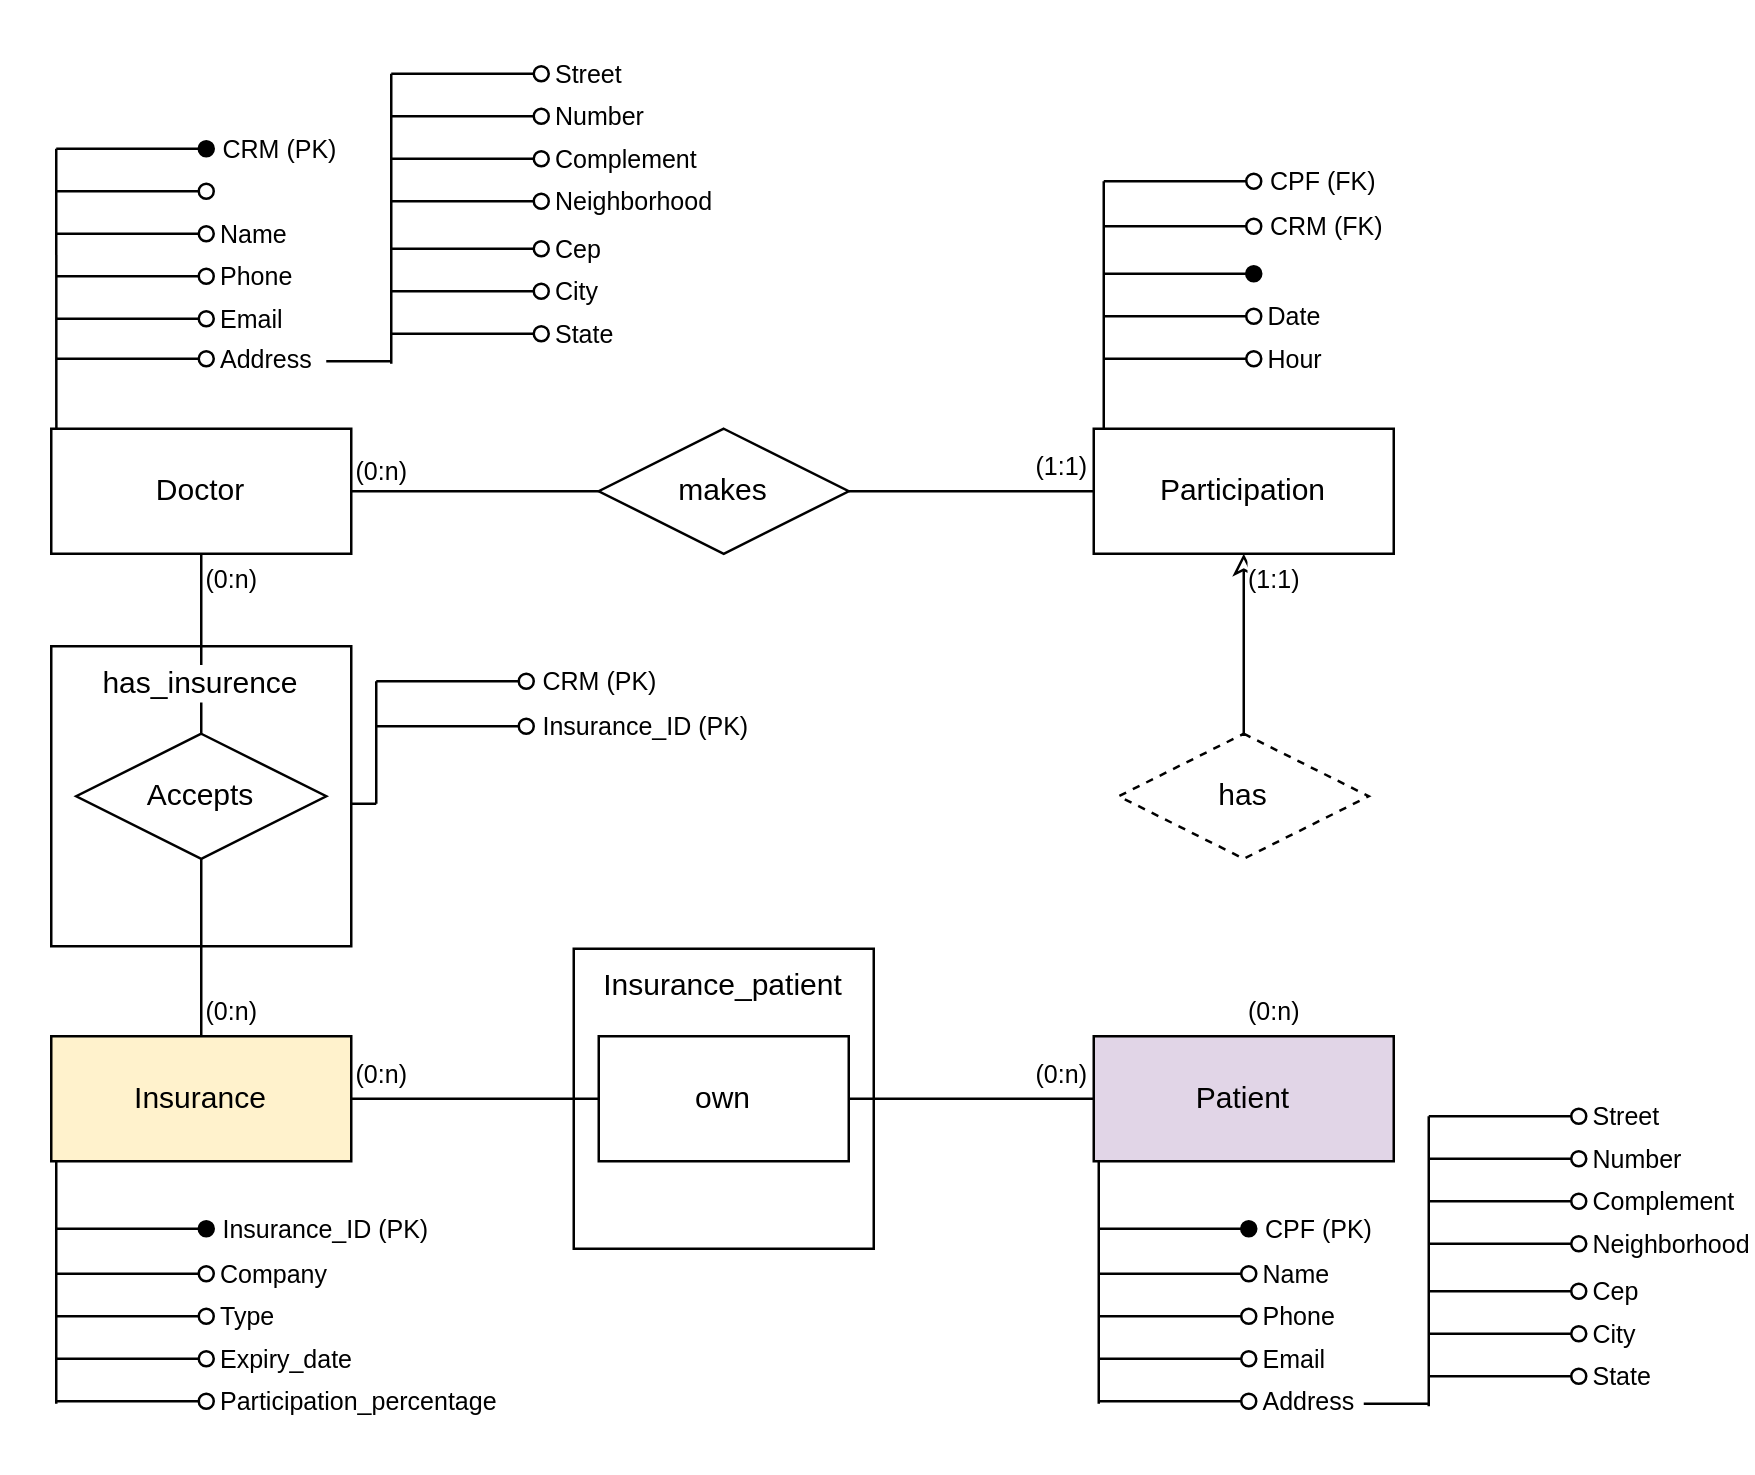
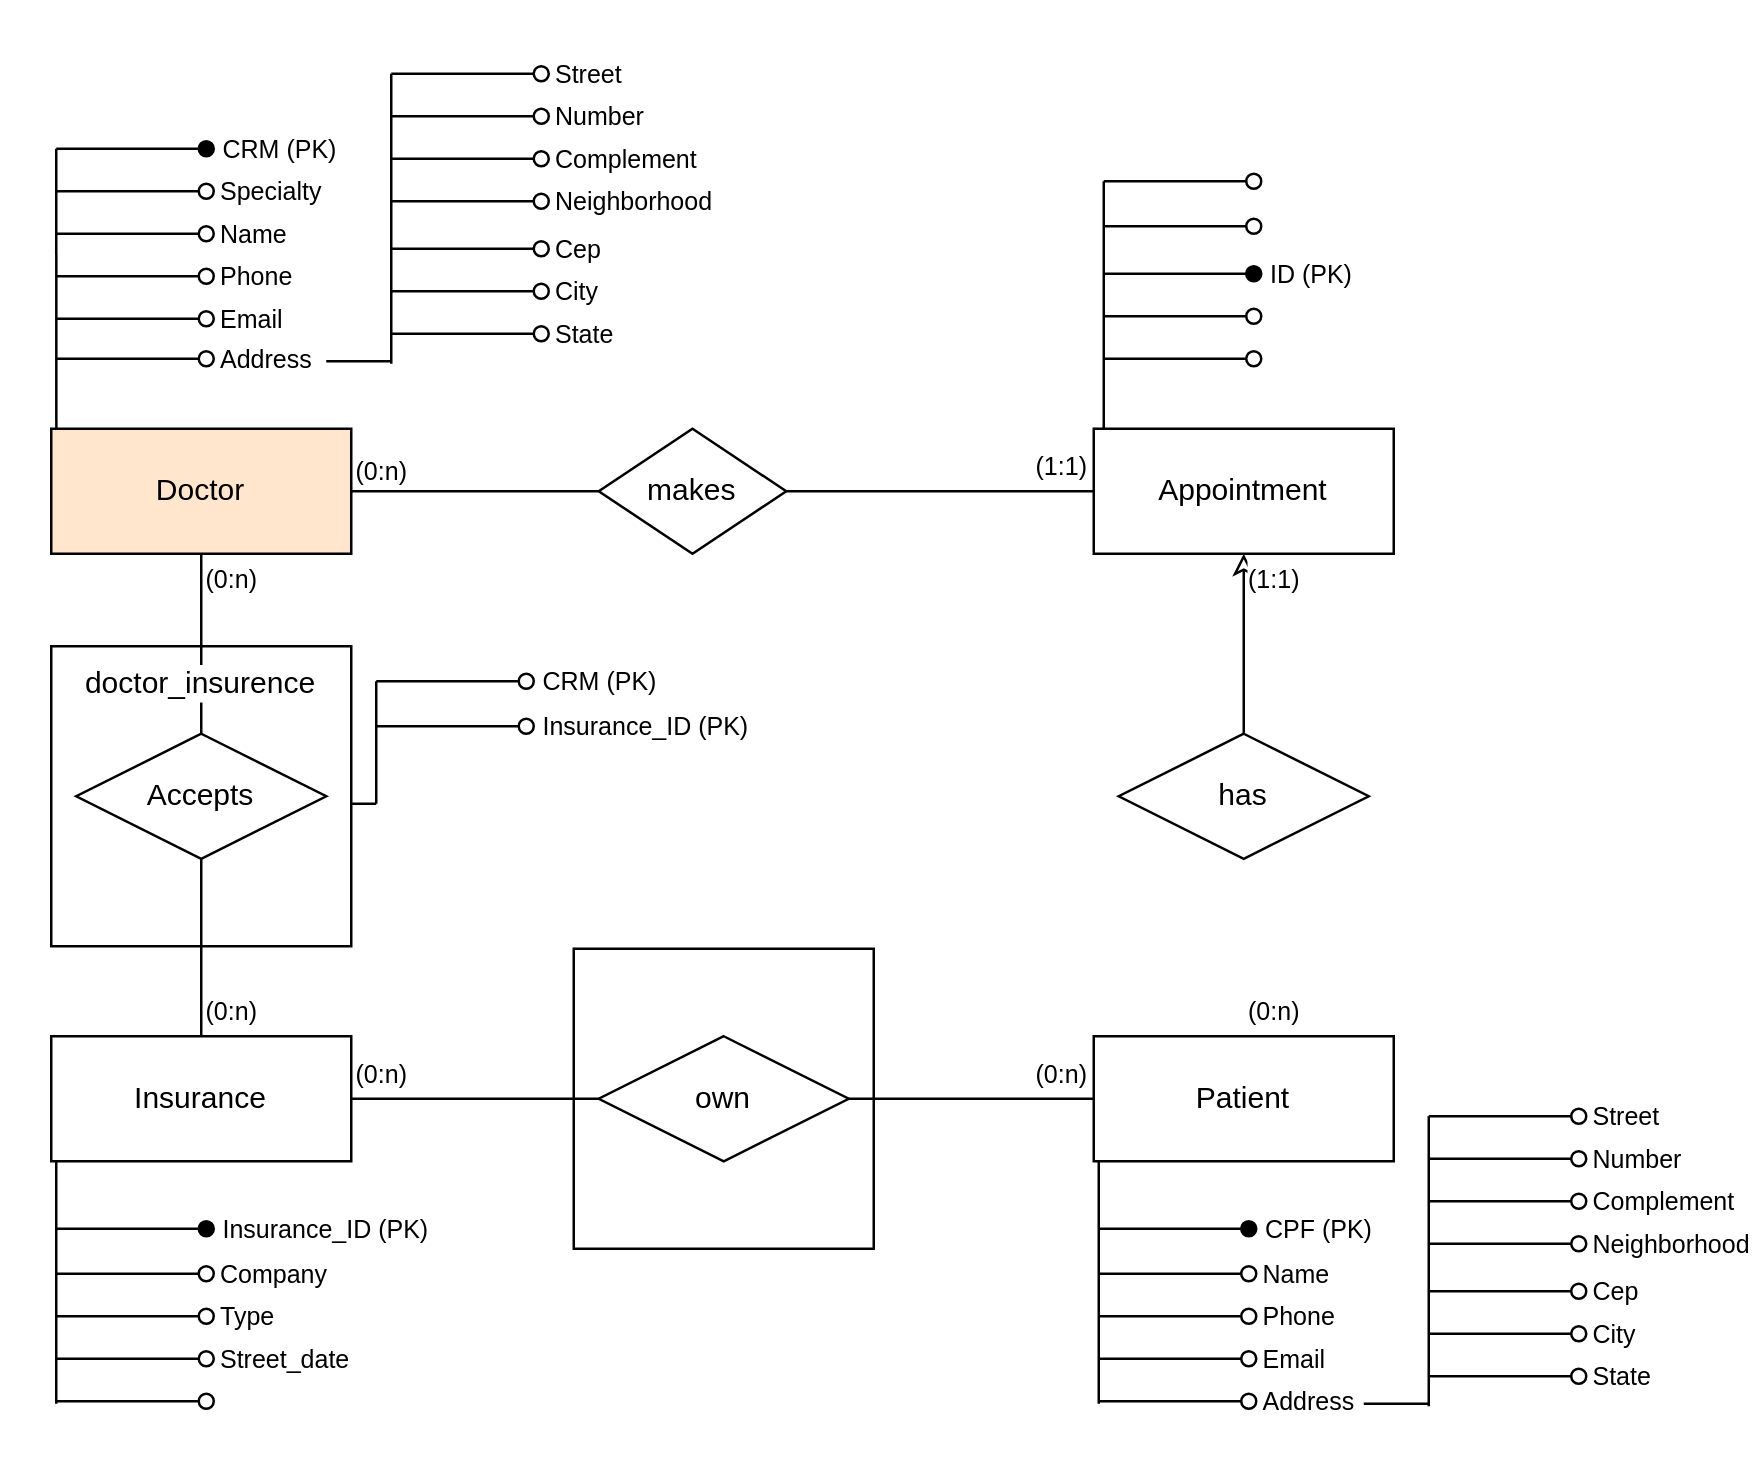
node "CPF (FK)": removed
node "Specialty": added
node "CRM (FK)": removed
node "ID (PK)": added
node "Date": removed
node "Hour": removed
node "Doctor": fillcolor #ffffff -> #ffe6cc
node "makes": size 250x125 -> 188x125
node "Participation": label "Participation" -> "Appointment"
node "has_insurence": label "has_insurence" -> "doctor_insurence"
node "has": style dashed -> solid
node "Insurance_patient": removed
node "Insurance": fillcolor #fff2cc -> #ffffff
node "own": shape rectangle -> diamond
node "Patient": fillcolor #e1d5e7 -> #ffffff
node "Expiry_date": label "Expiry_date" -> "Street_date"
node "Participation_percentage": removed
